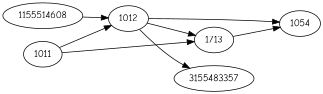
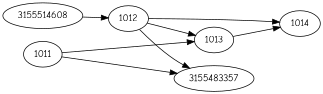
node "1155514608": label "1155514608" -> "3155514608"
node "1054": label "1054" -> "1014"
edge "1011" -> "1012": now "1011" -> "3155483357"
node "1713": label "1713" -> "1013"
